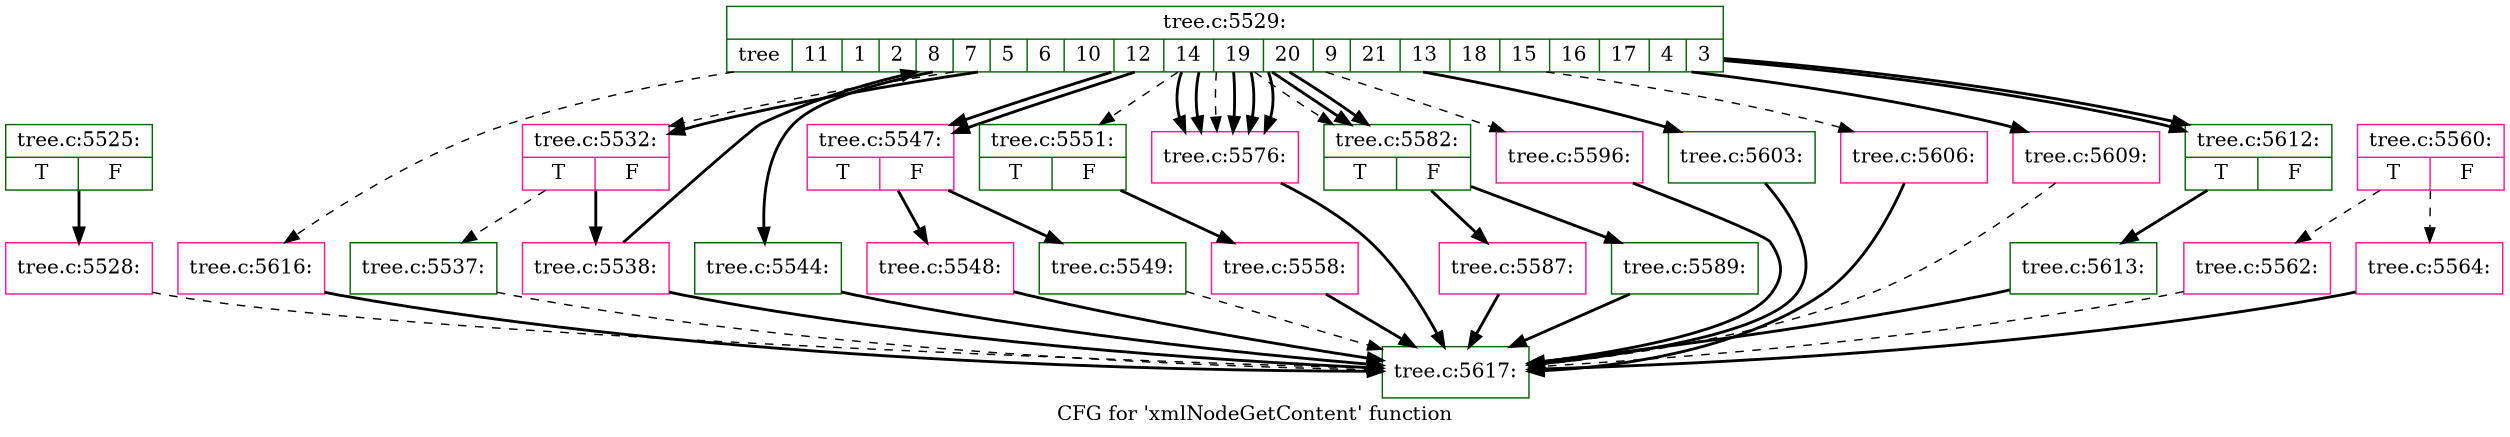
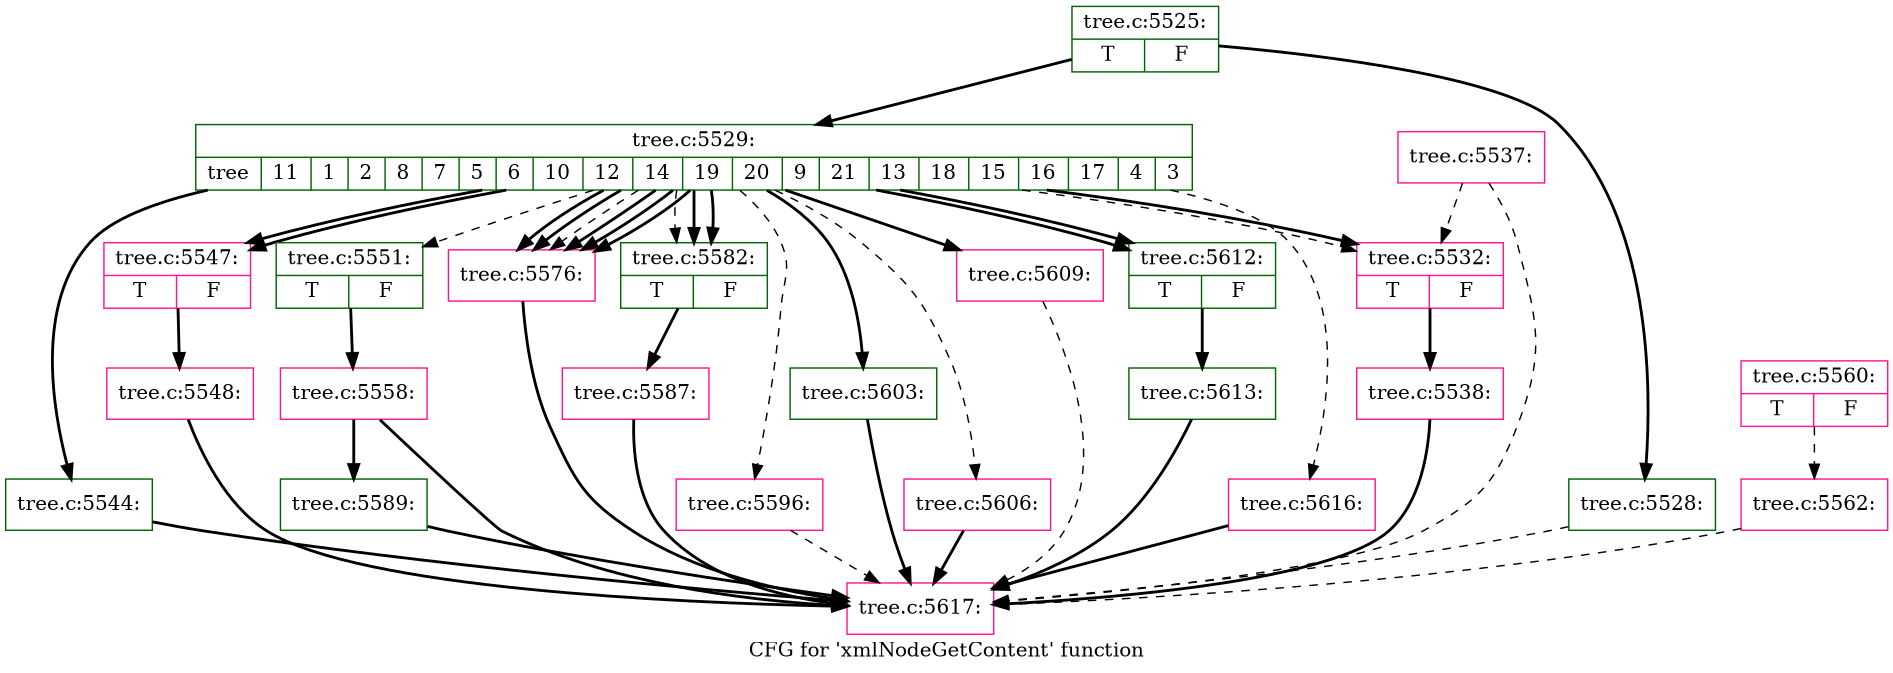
edge "tree.c:5538:" -> "tree.c:5529:": now "tree.c:5525:" -> "tree.c:5529:"
edge "tree.c:5582:" -> "tree.c:5589:": now "tree.c:5558:" -> "tree.c:5589:"
edge "tree.c:5532:" -> "tree.c:5537:": reversed
node "tree.c:5528:": color deeppink -> darkgreen
node "tree.c:5537:": color darkgreen -> deeppink
node "tree.c:5549:": removed
node "tree.c:5564:": removed
edge "tree.c:5596:" -> "tree.c:5617:": style bold -> dashed
node "tree.c:5617:": color darkgreen -> deeppink
